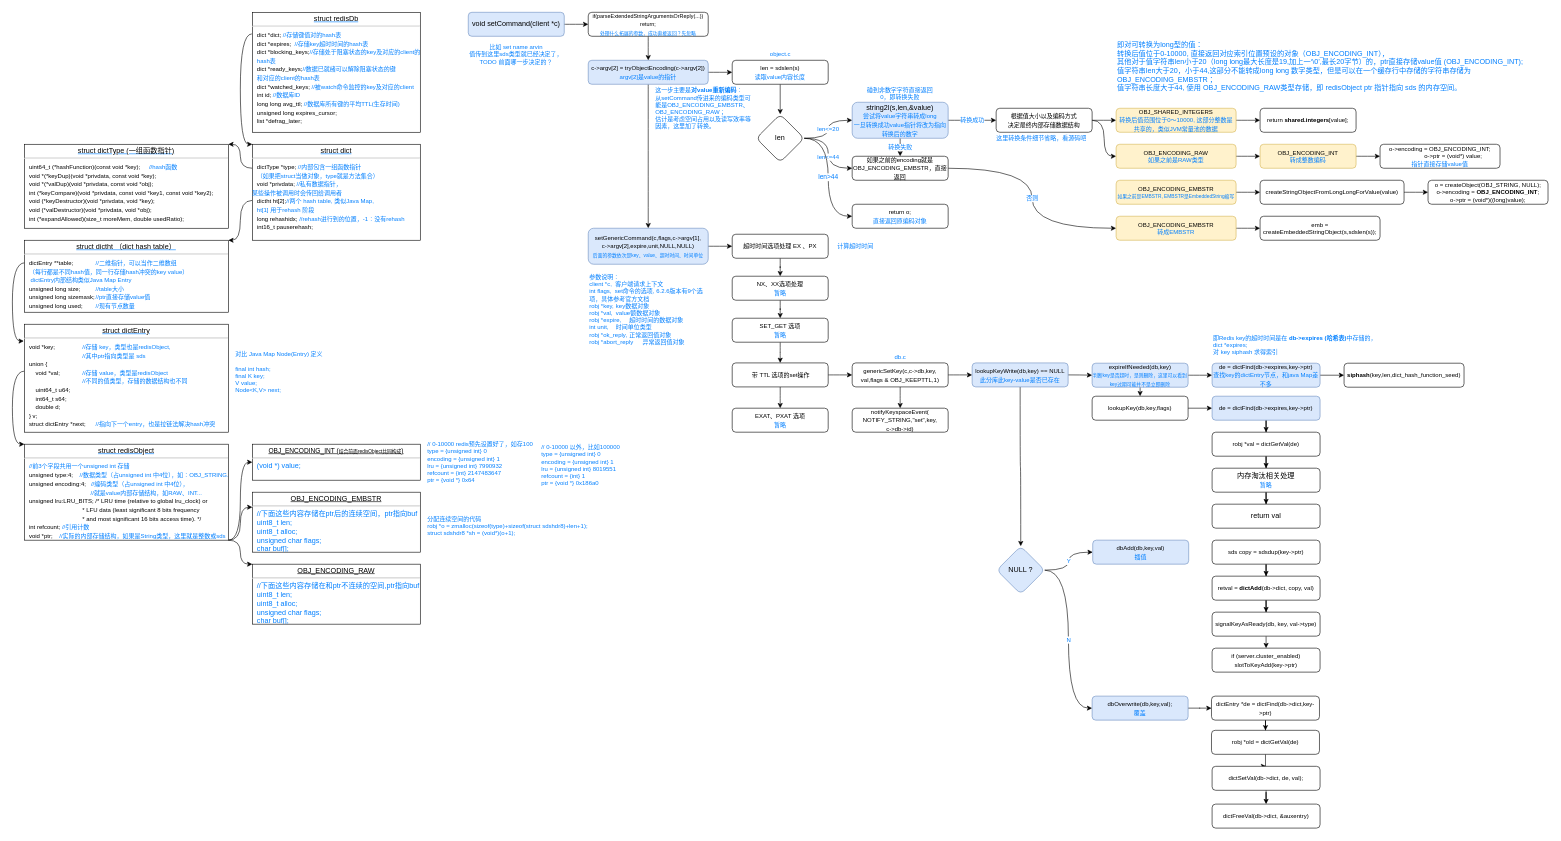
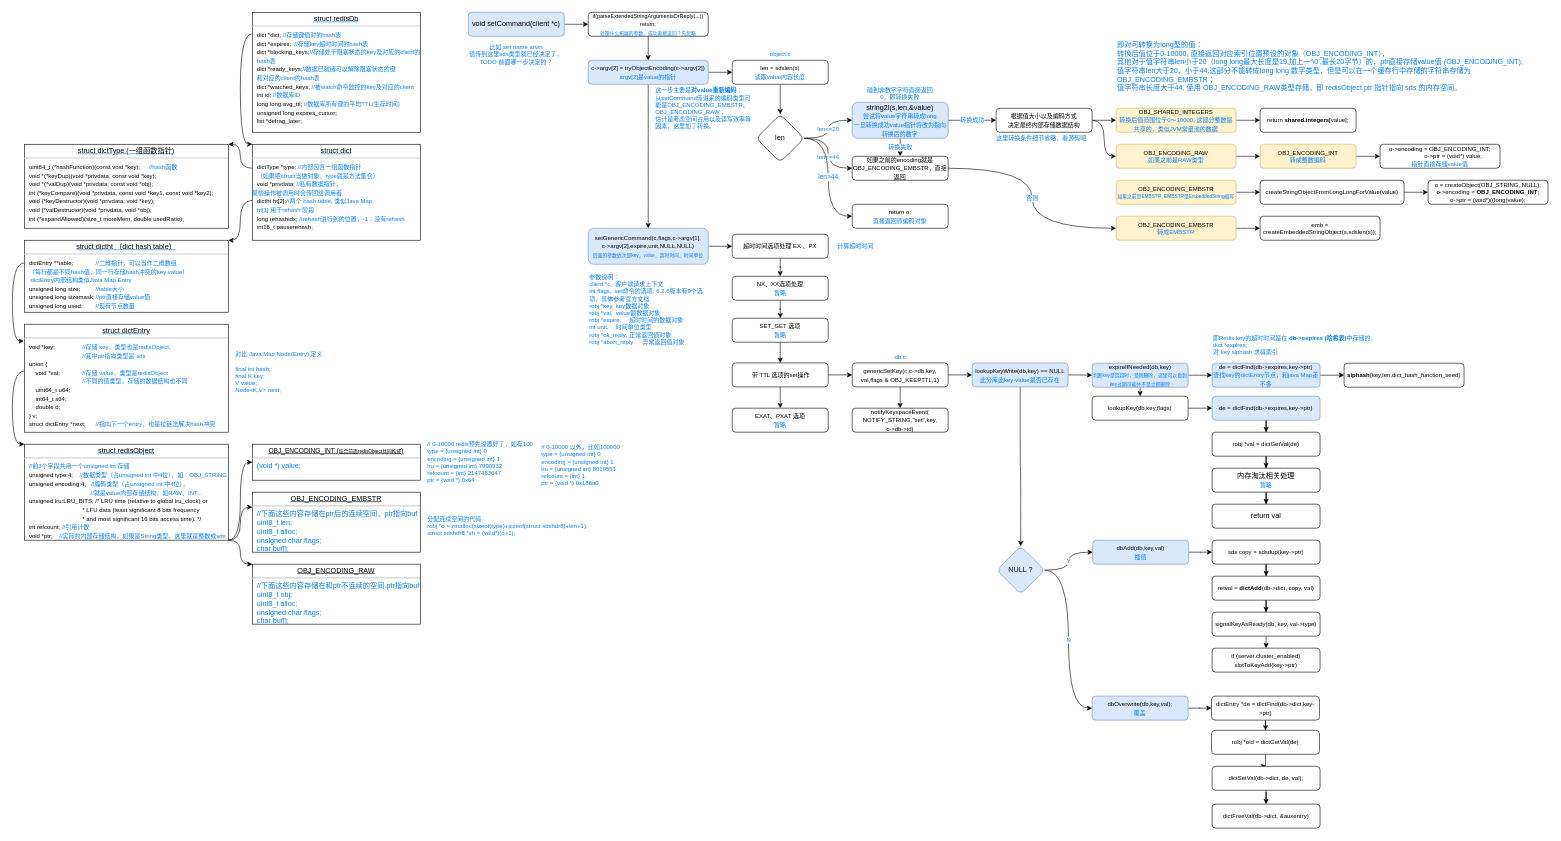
edge "dbAdd(db,key,val) 插值" -> "sds copy = sdsdup(key->ptr)": added
node "OBJ_ENCODING_RAW //下面这些内容存储在和ptr不连续的空间,ptr指向buf uint8_t len; uint8_t alloc; unsigned char flags; char buf[];": label "OBJ_ENCODING_RAW //下面这些内容存储在和ptr不连续的空间,ptr指向buf uint8_t len; uint8_t alloc; unsigned char flags; char buf[];" -> "OBJ_ENCODING_RAW //下面这些内容存储在和ptr不连续的空间,ptr指向buf uint8_t obj; uint8_t alloc; unsigned char flags; char buf[];"
